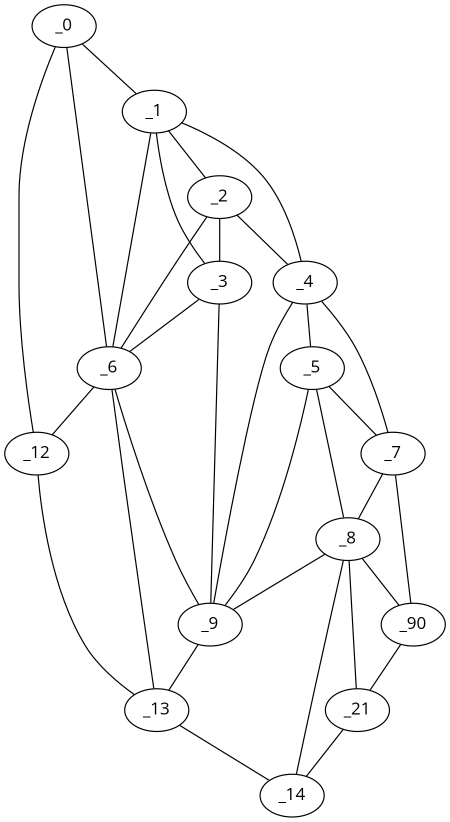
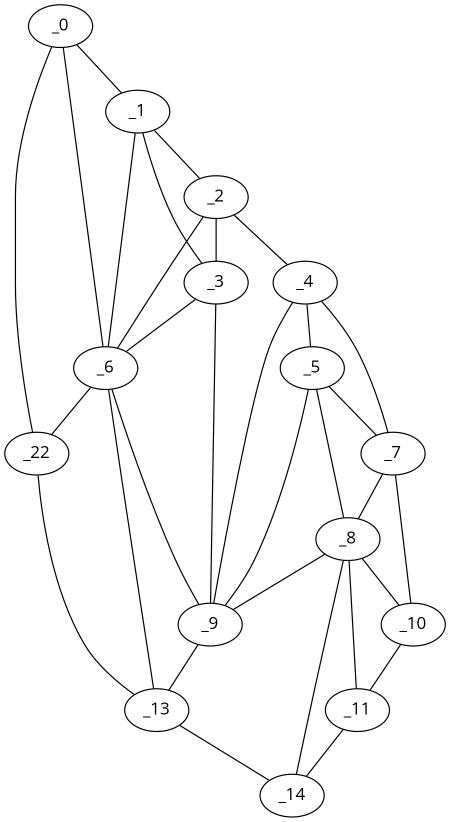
edge "_1" -- "_4": removed
node "_12": label "_12" -> "_22"
node "_90": label "_90" -> "_10"
node "_21": label "_21" -> "_11"
